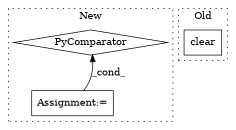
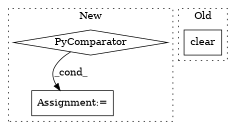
edge "Assignment:=" -> "PyComparator": reversed
